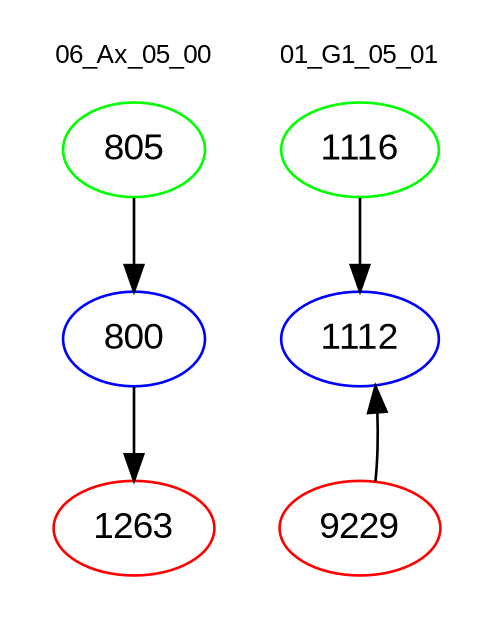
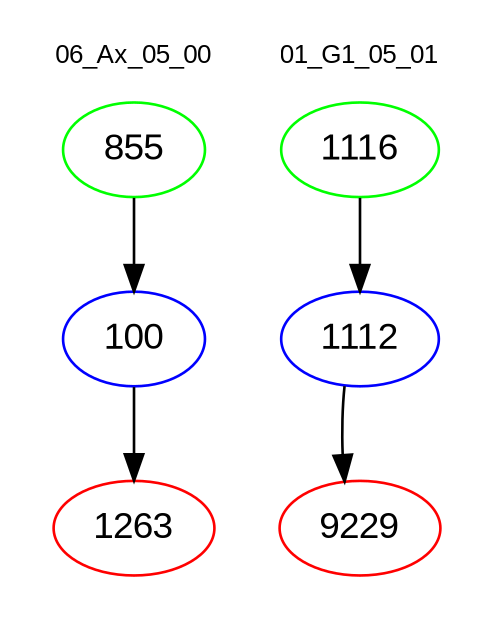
node "805": label "805" -> "855"
node "800": label "800" -> "100"
edge "9229" -> "1112": reversed
